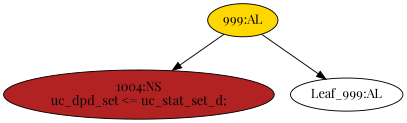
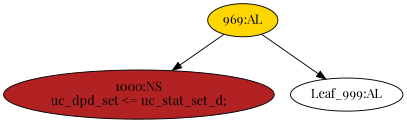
node "999:AL": label "999:AL" -> "969:AL"
node "1004:NS uc_dpd_set <= uc_stat_set_d;": label "1004:NS uc_dpd_set <= uc_stat_set_d;" -> "1000:NS uc_dpd_set <= uc_stat_set_d;"
